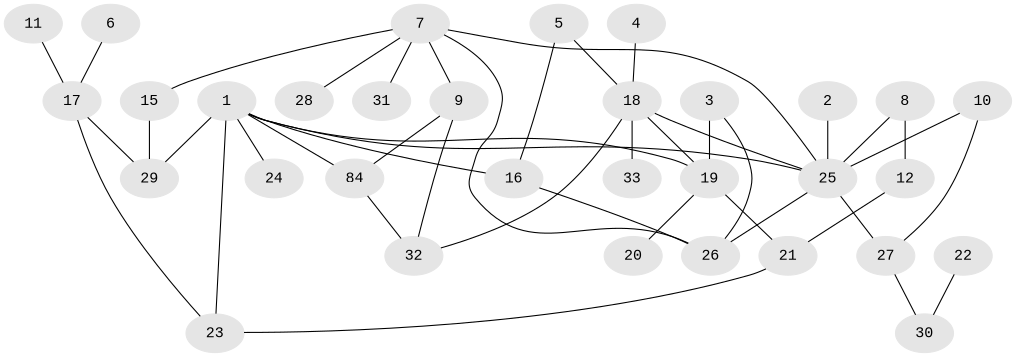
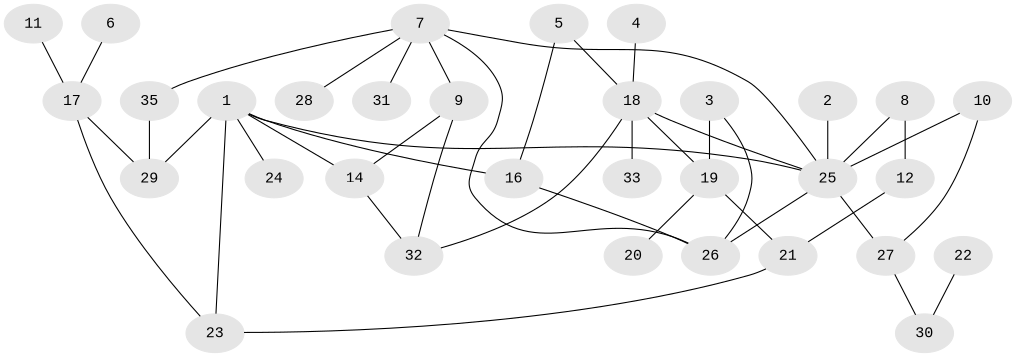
node "15": label "15" -> "35"
edge "1" -- "19": removed
node "84": label "84" -> "14"
